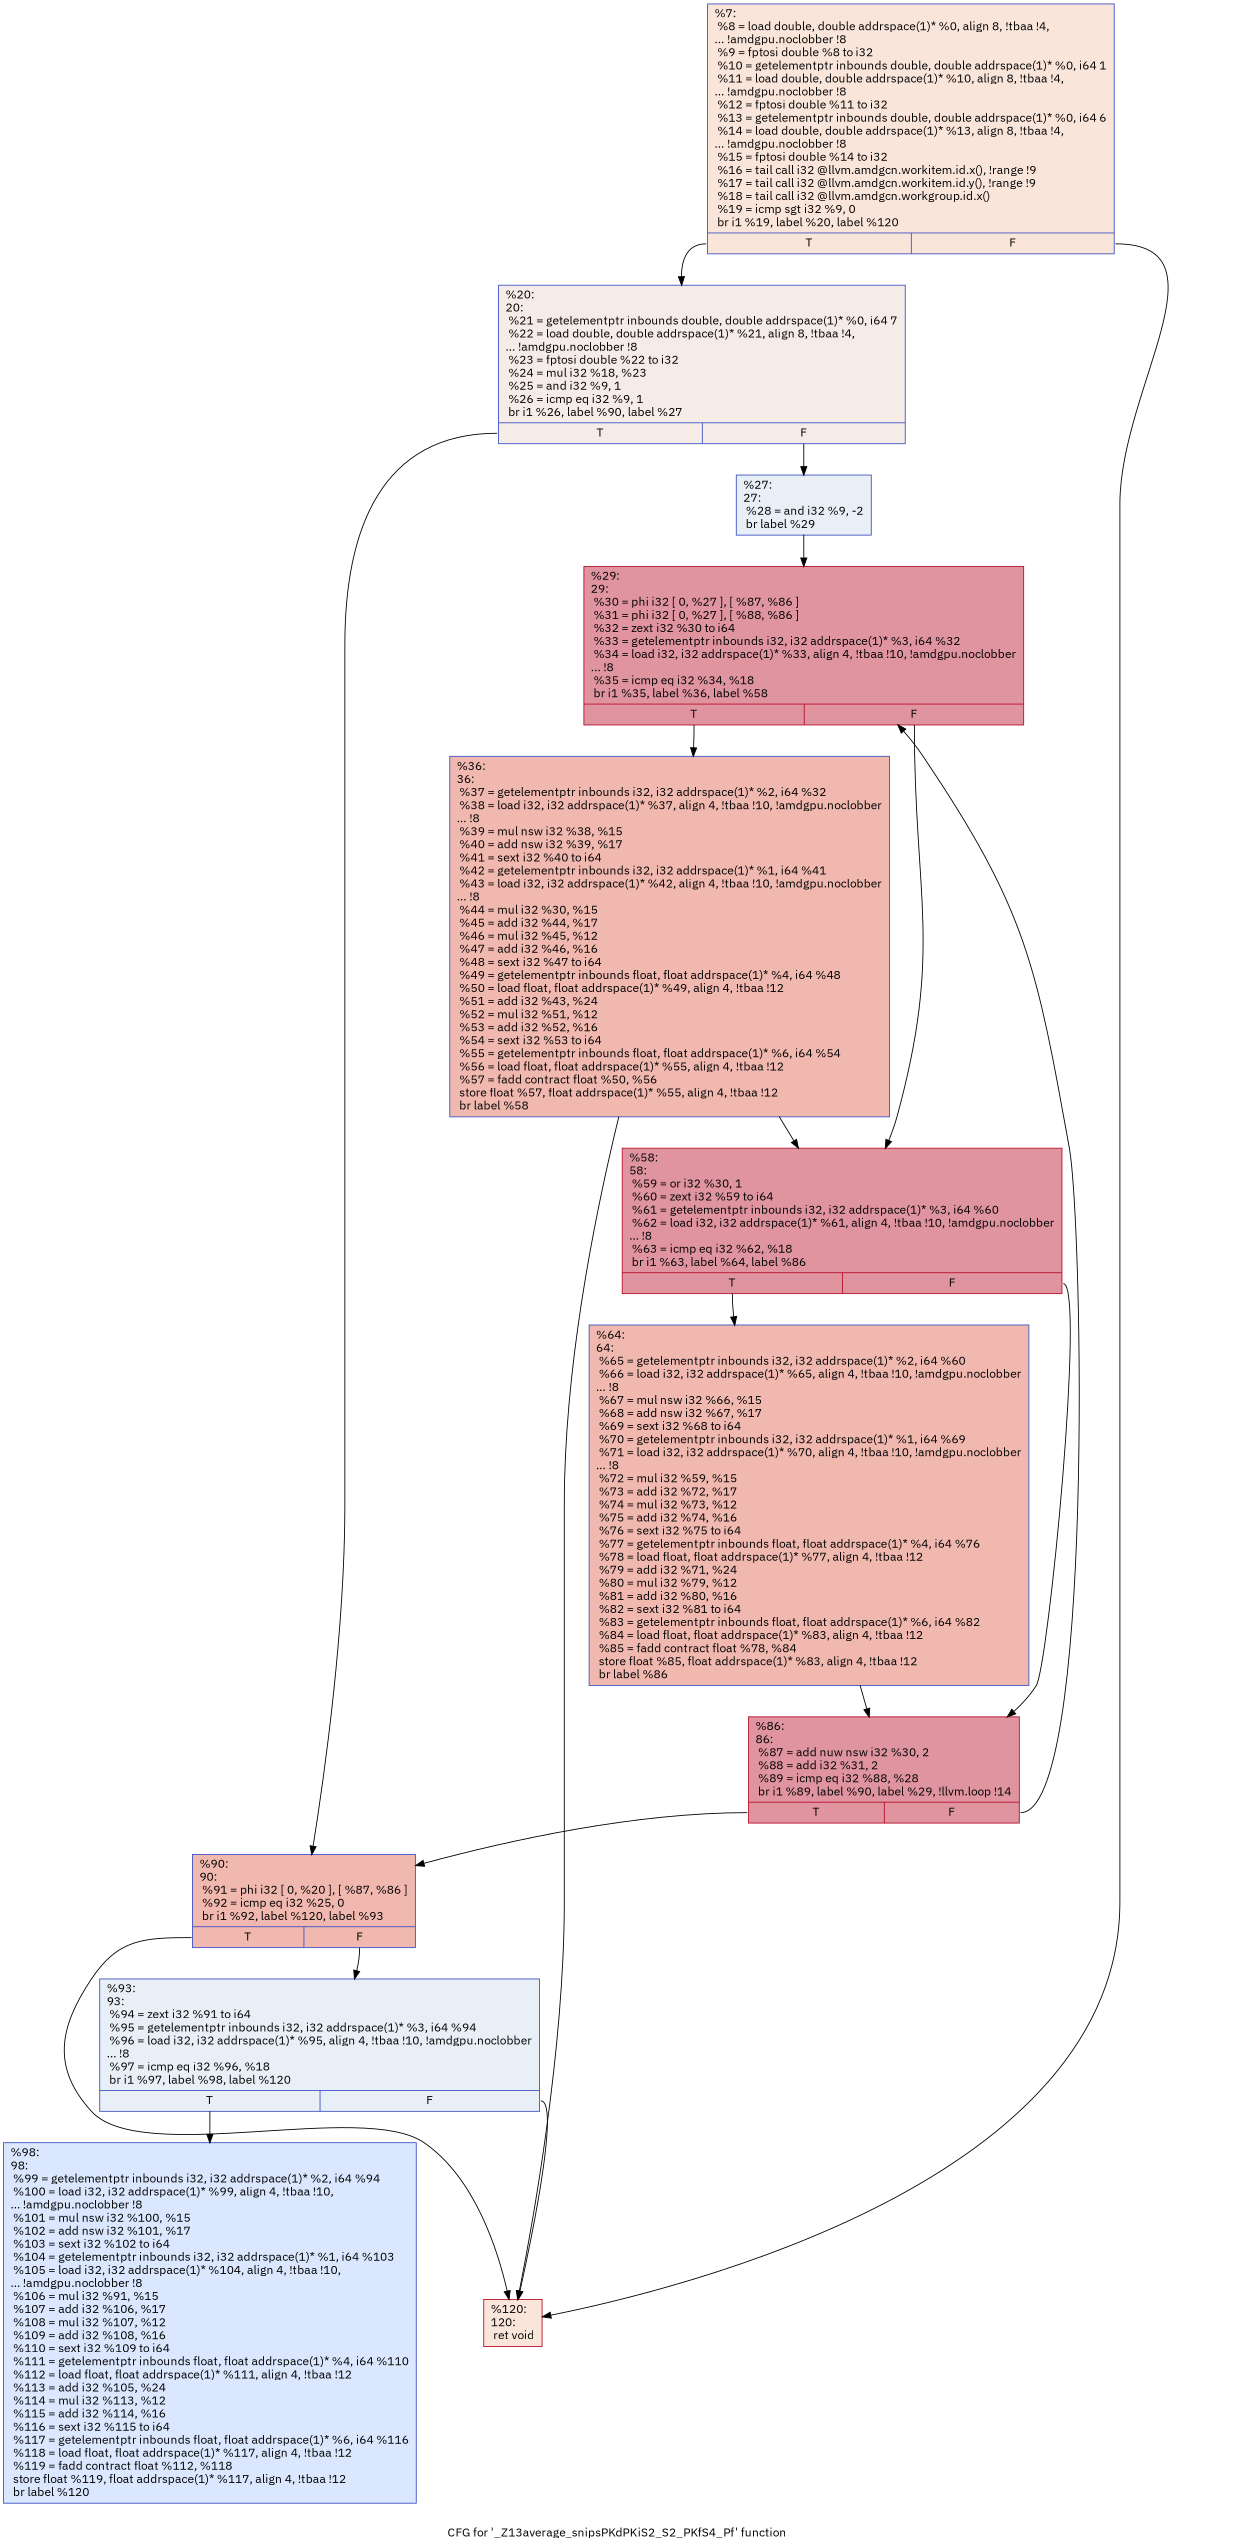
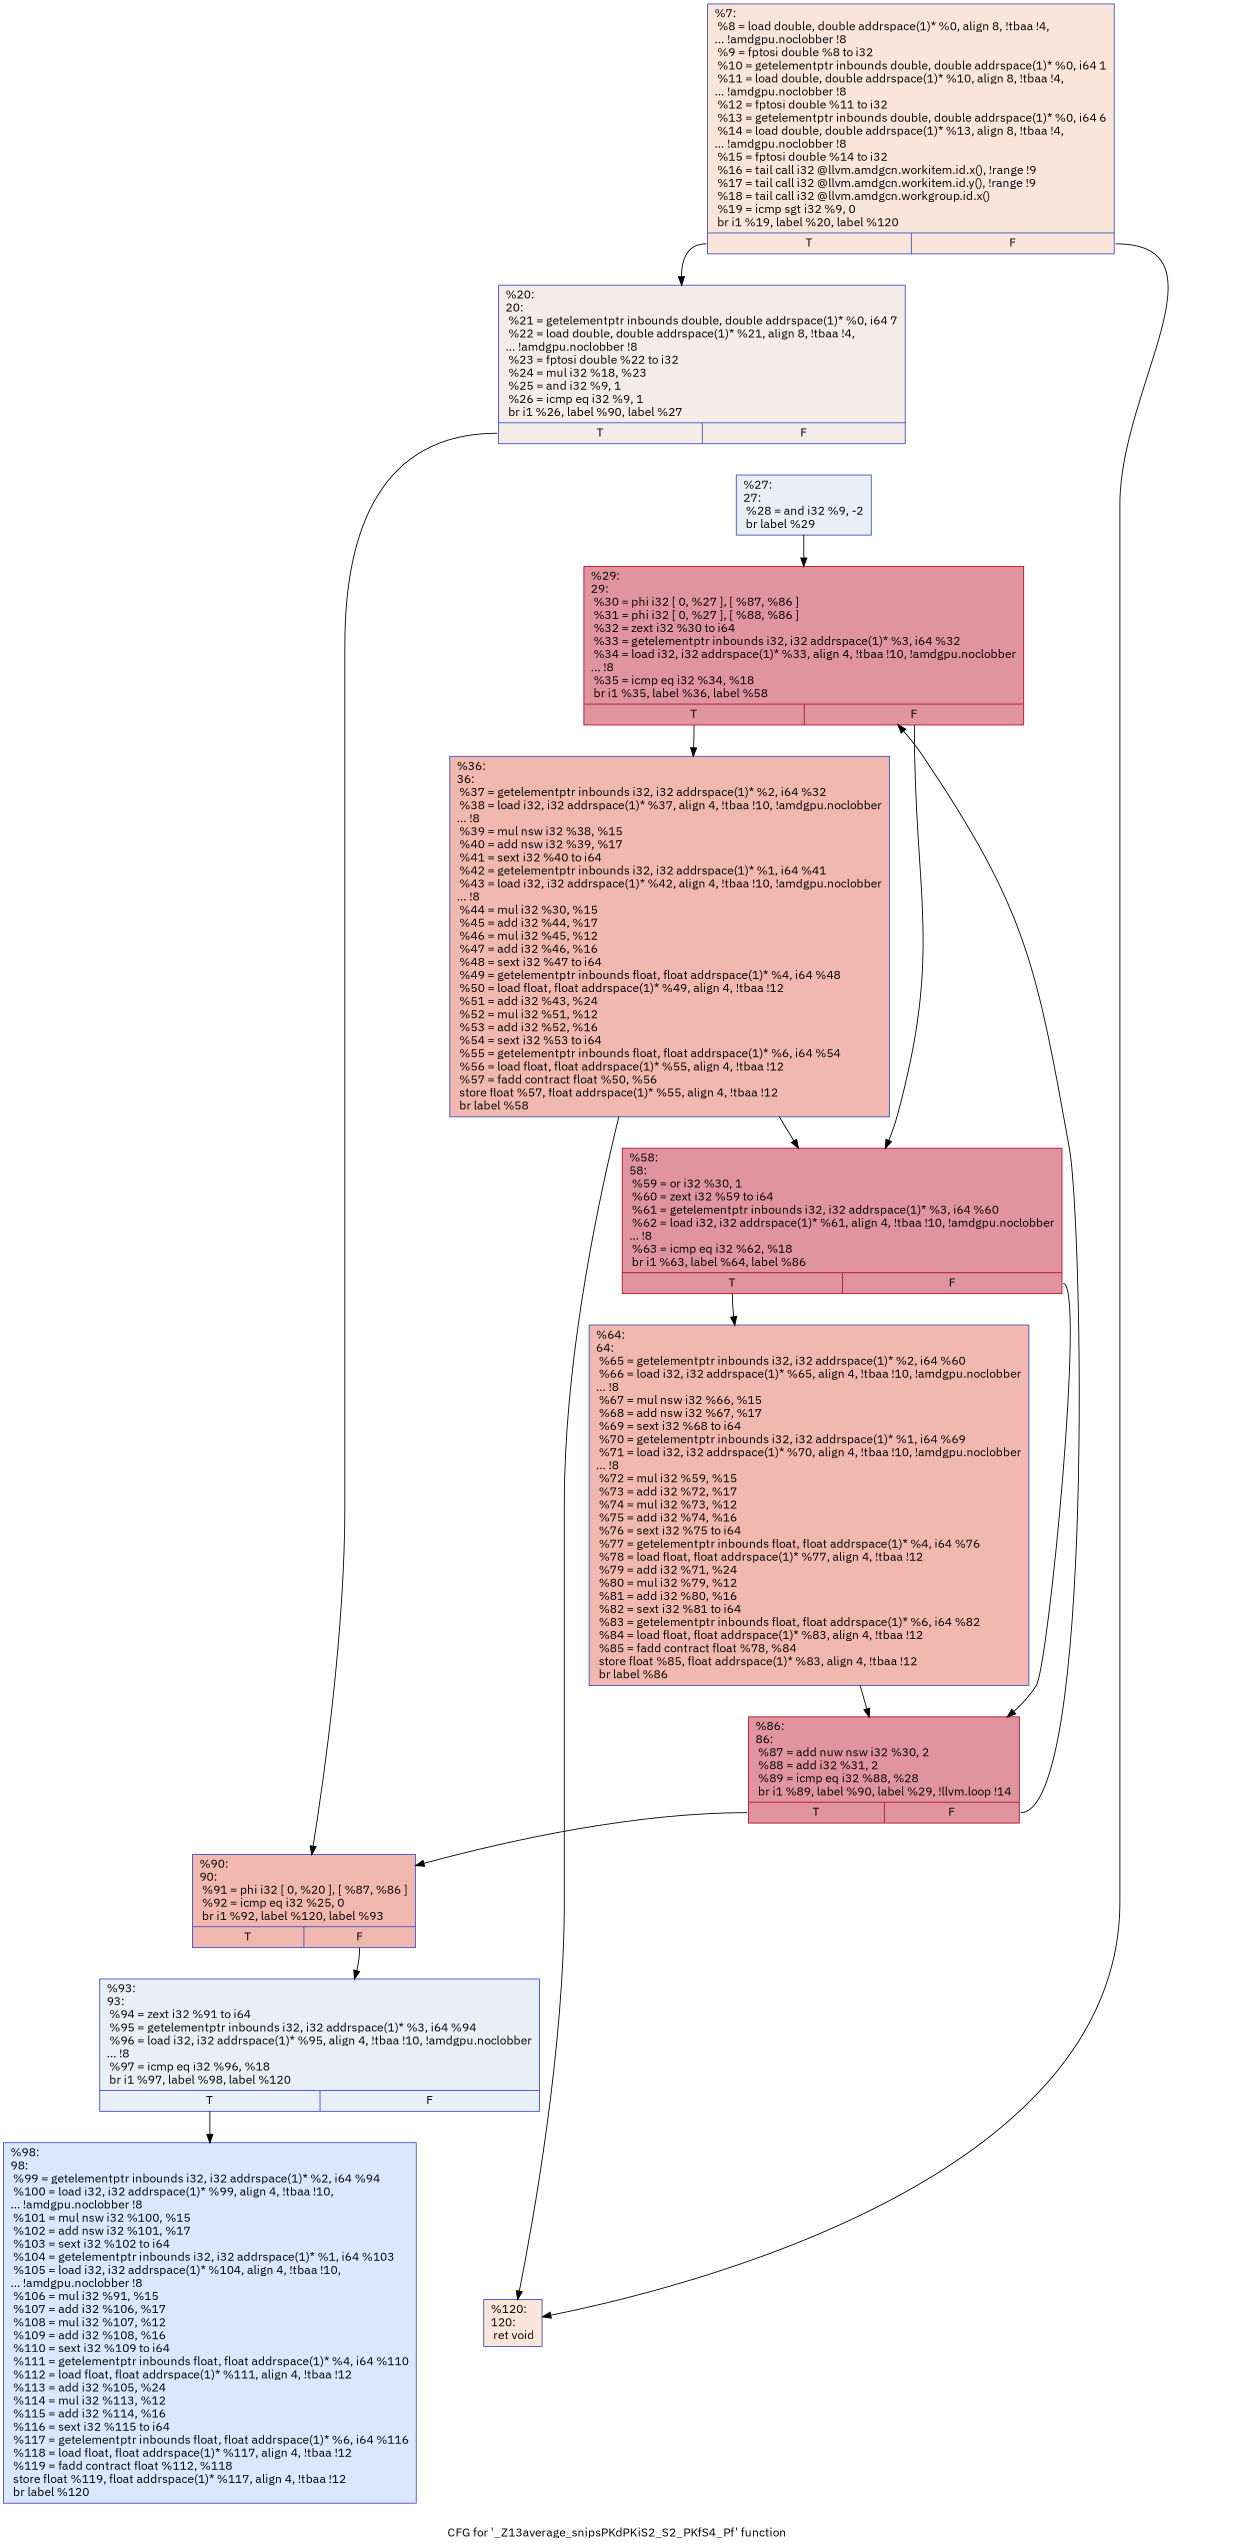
edge "%20:" -> "%27:": removed
edge "%90:" -> "%120:": removed
edge "%93:" -> "%120:": removed
node "%120:": color #b70d28ff -> #3d50c3ff
